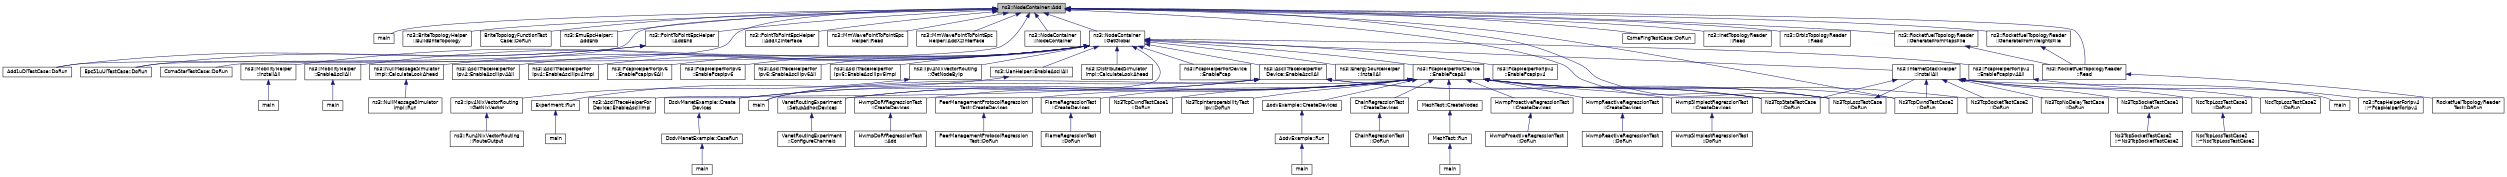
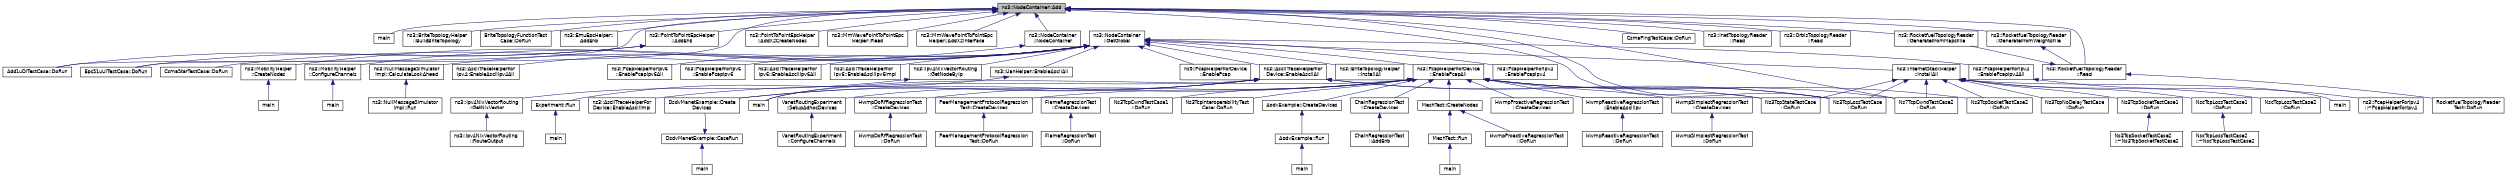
edge "ns3::NodeContainer ::GetGlobal" -> "ns3::NodeContainer::Add": removed
node "ns3::PointToPointEpcHelper ::AddX2Interface": label "ns3::PointToPointEpcHelper ::AddX2Interface" -> "ns3::PointToPointEpcHelper ::AddX2CreateNodes"
edge "ns3::RocketfuelTopologyReader ::Read" -> "ns3::RocketfuelTopologyReader ::GenerateFromMapsFile": reversed
edge "CsmaStarTestCase::DoRun" -> "ns3::NodeContainer::Add": now "CsmaStarTestCase::DoRun" -> "ns3::NodeContainer ::NodeContainer"
node "ns3::MobilityHelper ::InstallAll": label "ns3::MobilityHelper ::InstallAll" -> "ns3::MobilityHelper ::CreateNodes"
node "ns3::MobilityHelper ::EnableAsciiAll": label "ns3::MobilityHelper ::EnableAsciiAll" -> "ns3::MobilityHelper ::ConfigureChannels"
node "ns3::AsciiTraceHelperFor Ipv4::EnableAsciiIpv4Impl": removed
node "ns3::DistributedSimulator Impl::CalculateLookAhead": removed
node "ns3::PcapHelperForDevice ::EnablePcap": label "ns3::PcapHelperForDevice ::EnablePcap" -> "ns9::PcapHelperForDevice ::EnablePcap"
node "ns3::EnergySourceHelper ::InstallAll": label "ns3::EnergySourceHelper ::InstallAll" -> "ns3::BriteTopologyHelper ::InstallAll"
edge "VanetRoutingExperiment ::SetupAdhocDevices" -> "ns3::PcapHelperForDevice ::EnablePcapAll": removed
edge "FlameRegressionTest ::CreateDevices" -> "ns3::PcapHelperForDevice ::EnablePcapAll": removed
edge "Ns3TcpStateTestCase ::DoRun" -> "ns3::PcapHelperForDevice ::EnablePcapAll": removed
edge "ns3::InternetStackHelper ::InstallAll" -> "Ns3TcpLossTestCase ::DoRun": reversed
edge "ns3::AsciiTraceHelperFor Device::EnableAsciiImpl" -> "ns3::NodeContainer ::GetGlobal": now "ns3::AsciiTraceHelperFor Device::EnableAsciiImpl" -> "ns3::AsciiTraceHelperFor Device::EnableAsciiAll"
node "Ns3TcpInteroperabilityTest Ipv::DoRun": label "Ns3TcpInteroperabilityTest Ipv::DoRun" -> "Ns3TcpInteroperabilityTest Case::DoRun"
node "HwmpReactiveRegressionTest ::CreateDevices": label "HwmpReactiveRegressionTest ::CreateDevices" -> "HwmpReactiveRegressionTest ::EnableAsciiIpv"
node "Ns3TcpCwndTestCase2 ::DoRun": label "Ns3TcpCwndTestCase2 ::DoRun" -> "Ns7TcpCwndTestCase2 ::DoRun"
edge "HwmpProactiveRegressionTest ::DoRun" -> "HwmpProactiveRegressionTest ::CreateDevices": now "HwmpProactiveRegressionTest ::DoRun" -> "MeshTest::CreateNodes"
edge "DsdvManetExample::CaseRun" -> "DsdvManetExample::Create Devices": reversed
node "ns3::Run4NixVectorRouting ::RouteOutput": label "ns3::Run4NixVectorRouting ::RouteOutput" -> "ns3::Ipv4NixVectorRouting ::RouteOutput"
node "HwmpDoRfRegressionTest ::Add": label "HwmpDoRfRegressionTest ::Add" -> "HwmpDoRfRegressionTest ::DoRun"
node "ChainRegressionTest ::DoRun": label "ChainRegressionTest ::DoRun" -> "ChainRegressionTest ::AddEnb"
